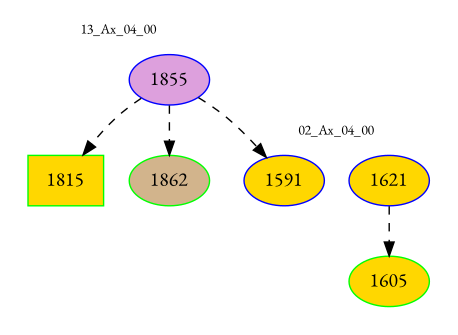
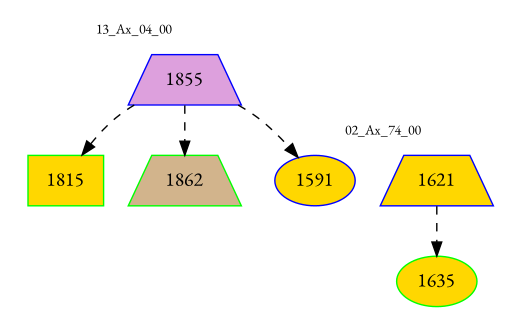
node "1855": shape ellipse -> trapezium
cluster "02_Ax_04_00": label "02_Ax_04_00" -> "02_Ax_74_00"
node "1862": shape ellipse -> trapezium
node "1621": shape ellipse -> trapezium
node "1605": label "1605" -> "1635"
